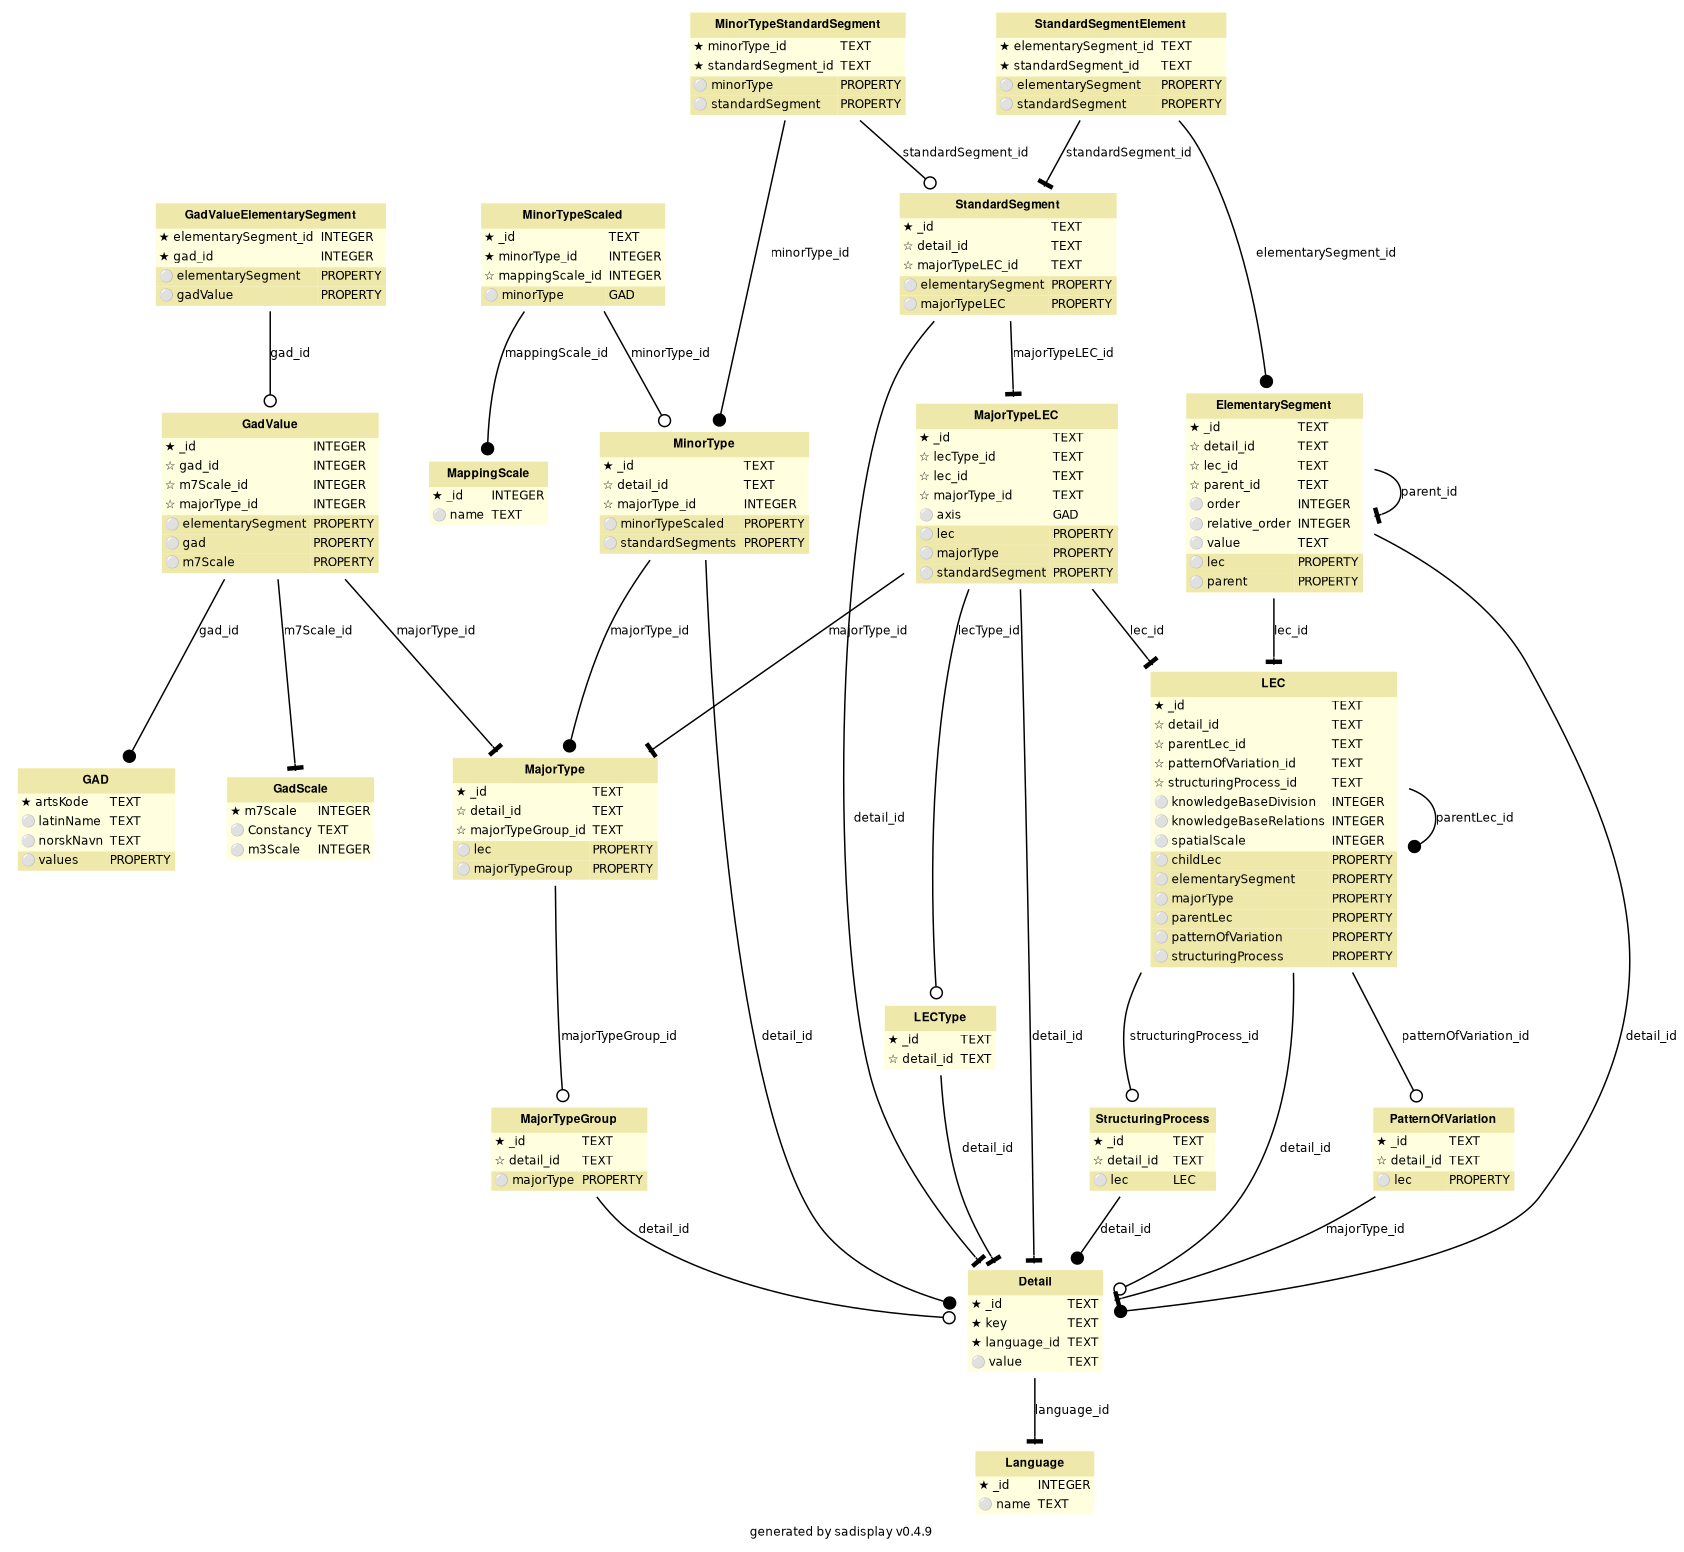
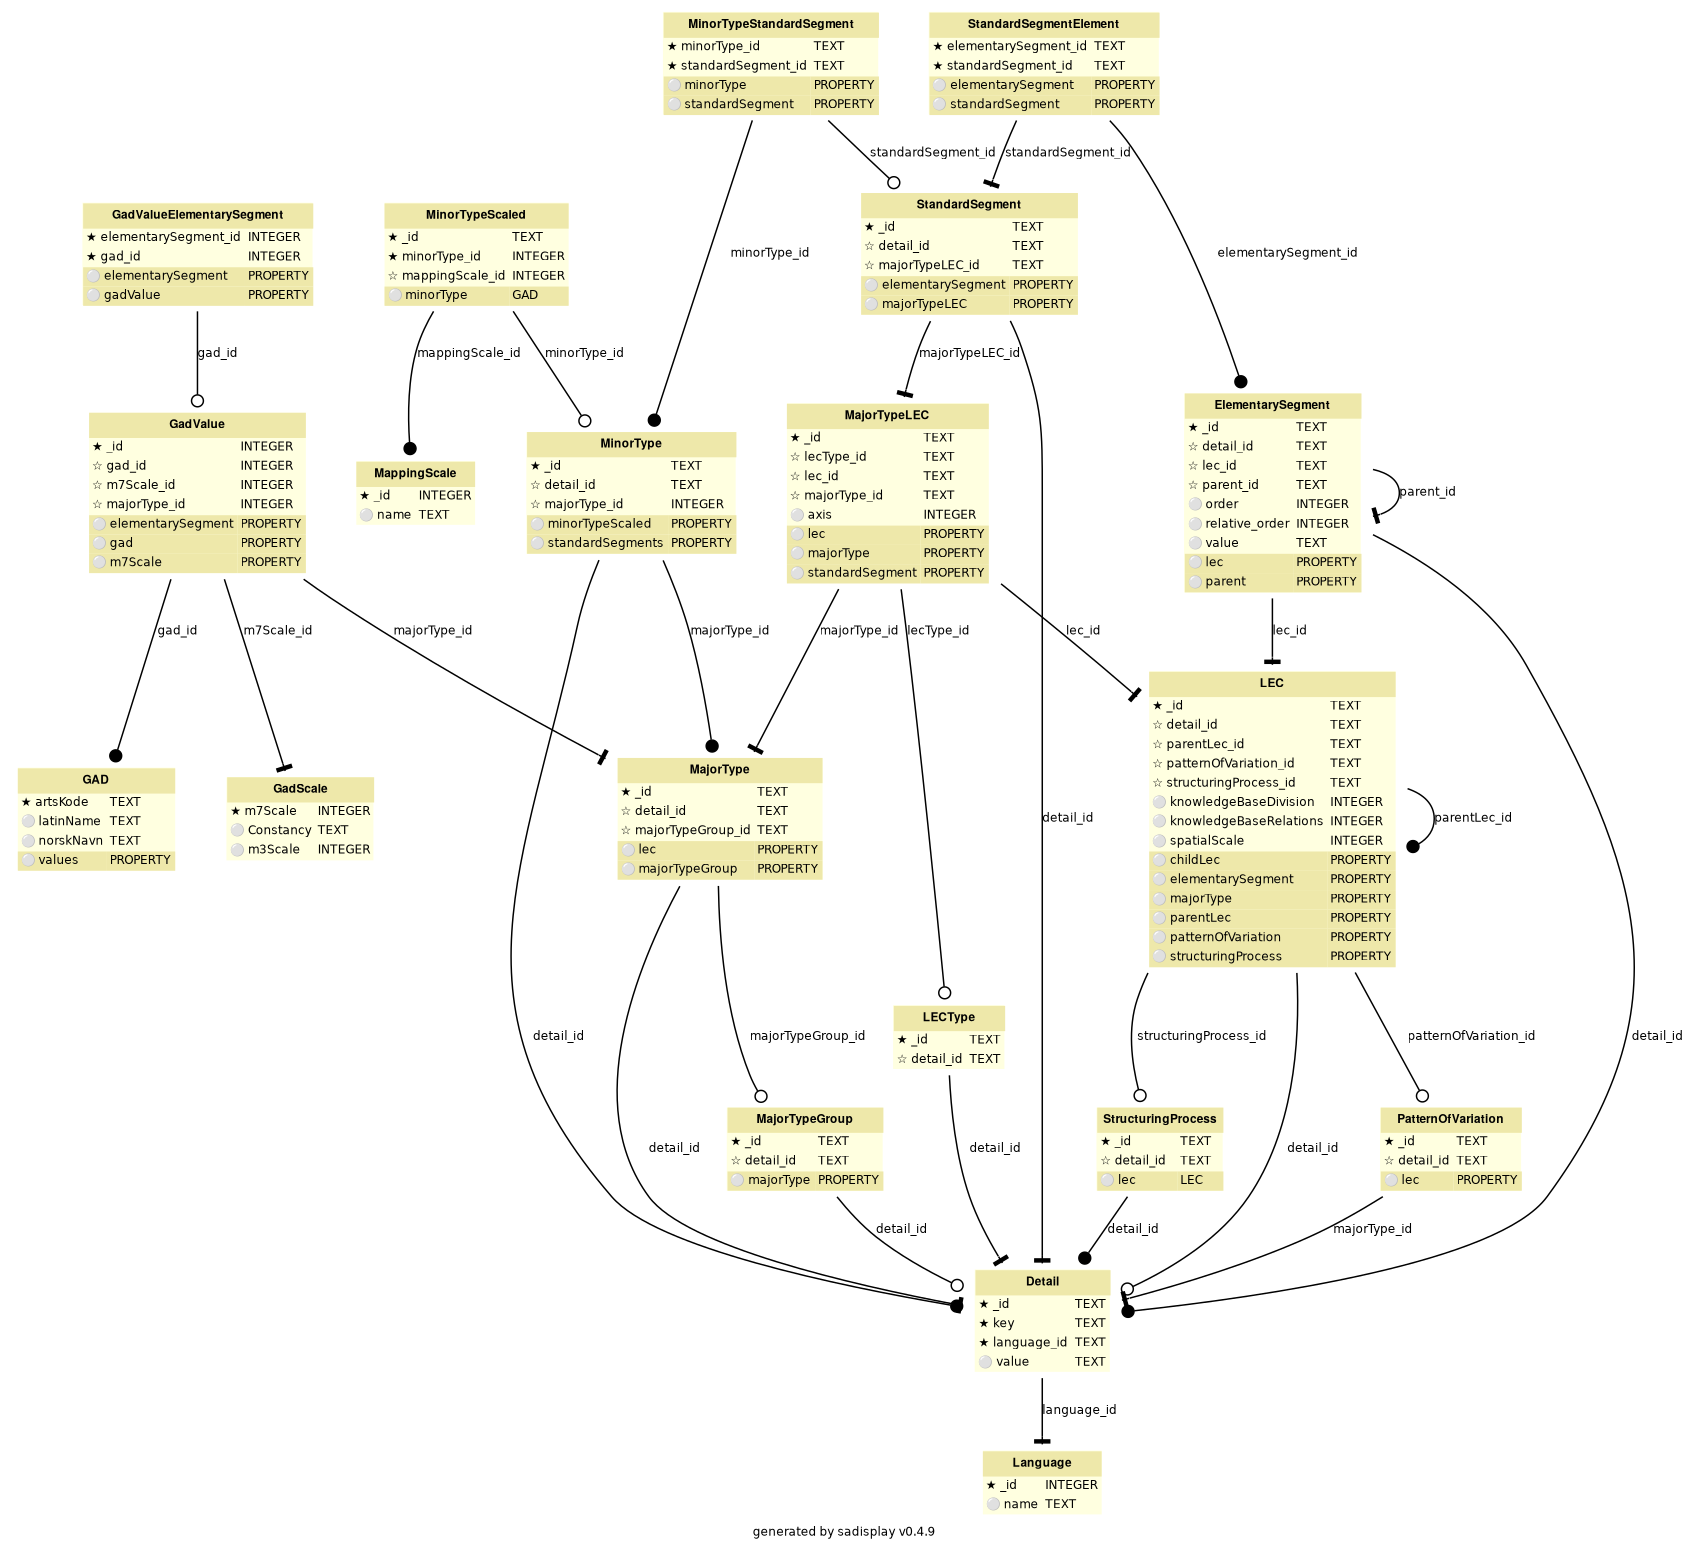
node "MajorTypeLEC": text "GAD" -> "INTEGER"
edge "MajorTypeLEC" -> "Detail": now "MajorType" -> "Detail"
